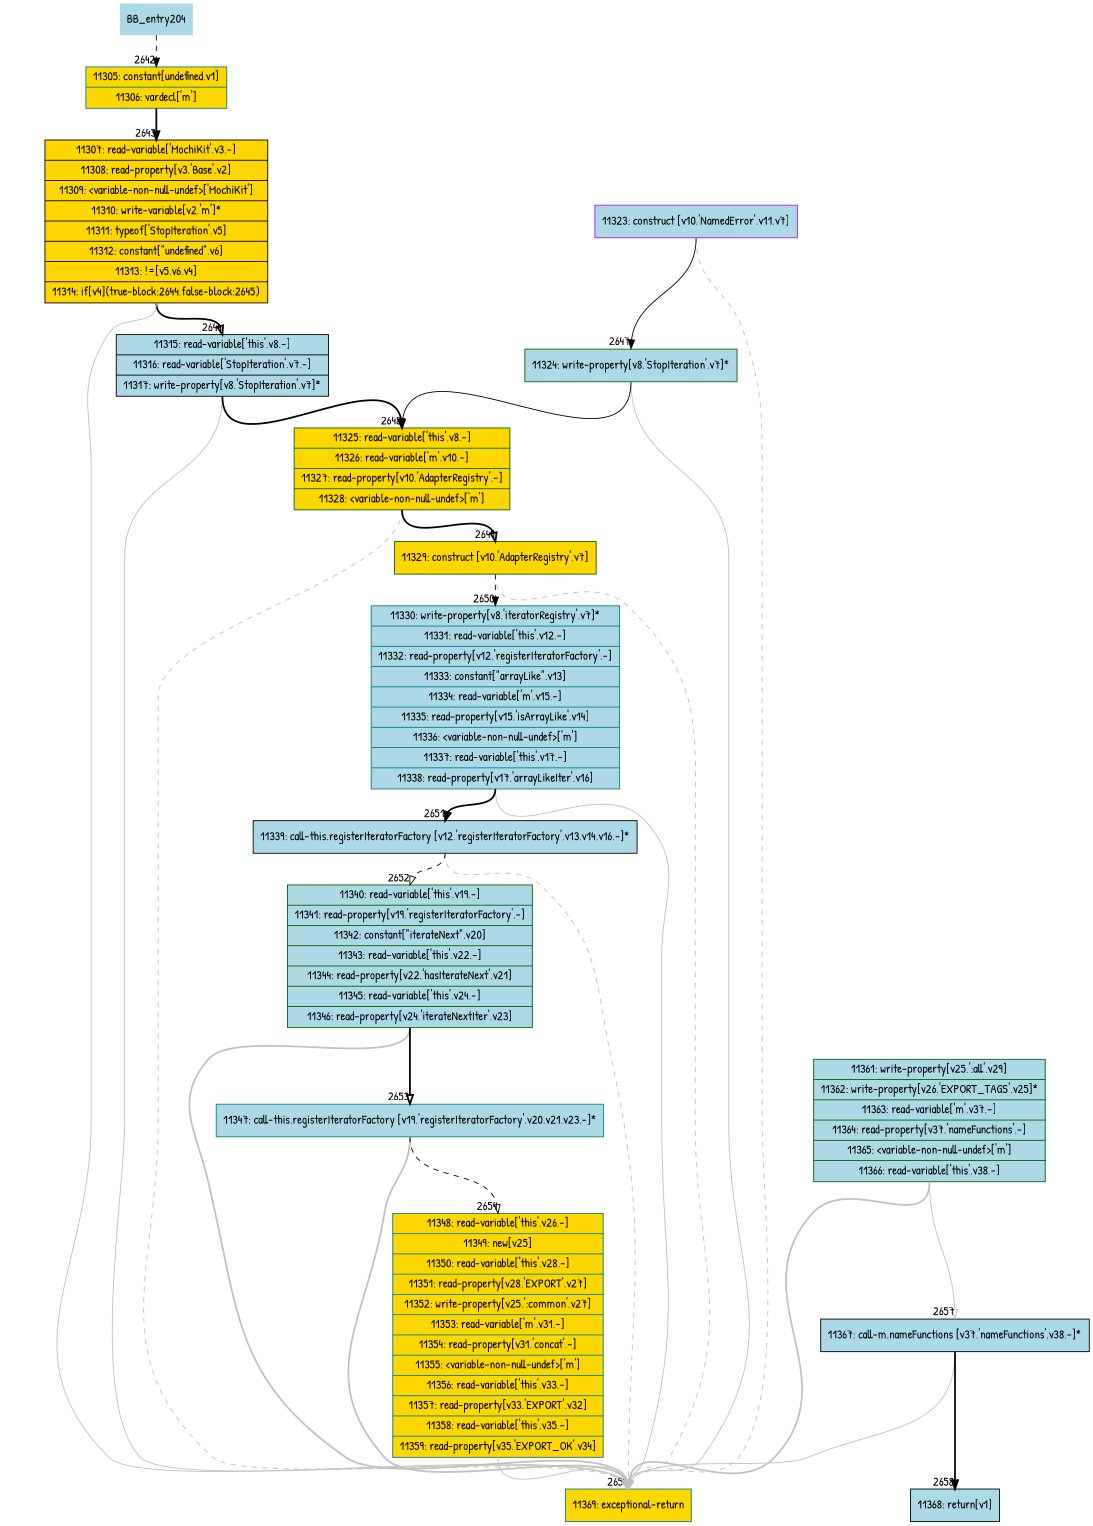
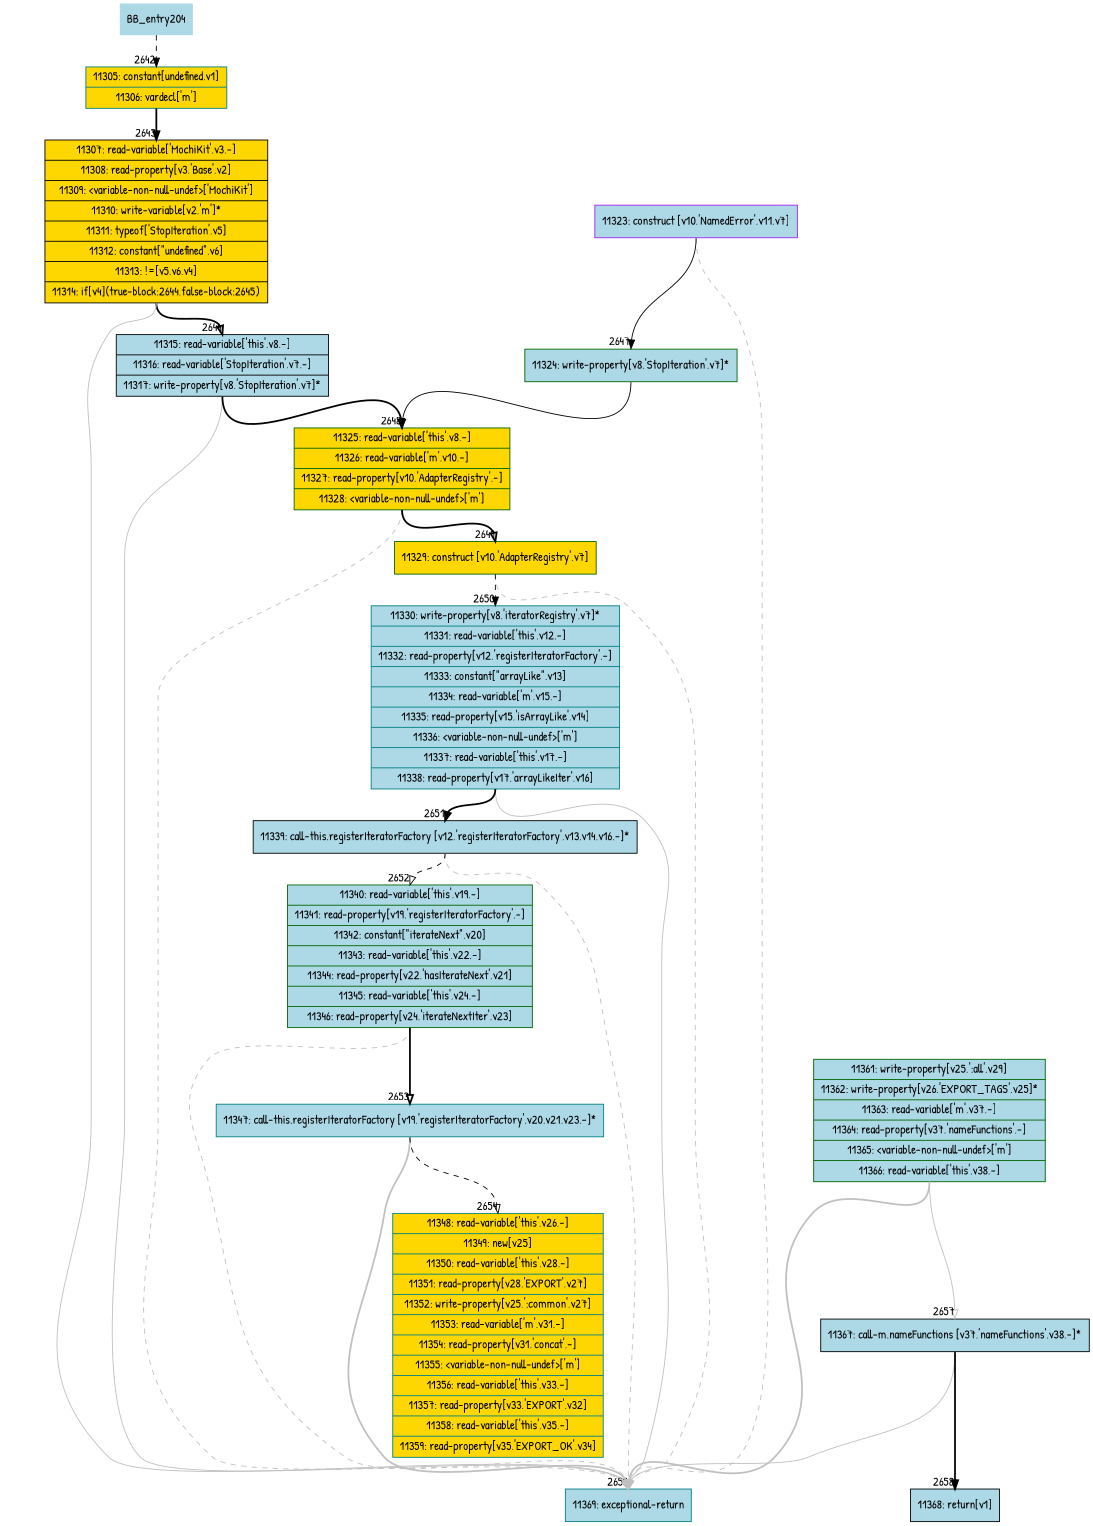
edge "11324: write-property[v8,'StopIteration',v7]*" -> "11369: exceptional-return": removed
edge "11340: read-variable['this',v19,-]" -> "11369: exceptional-return": style bold -> dashed
edge "11348: read-variable['this',v26,-]" -> "11369: exceptional-return": removed
node "11369: exceptional-return": fillcolor gold -> lightblue
